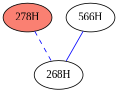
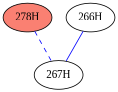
node "566H": label "566H" -> "266H"
node "268H": label "268H" -> "267H"
